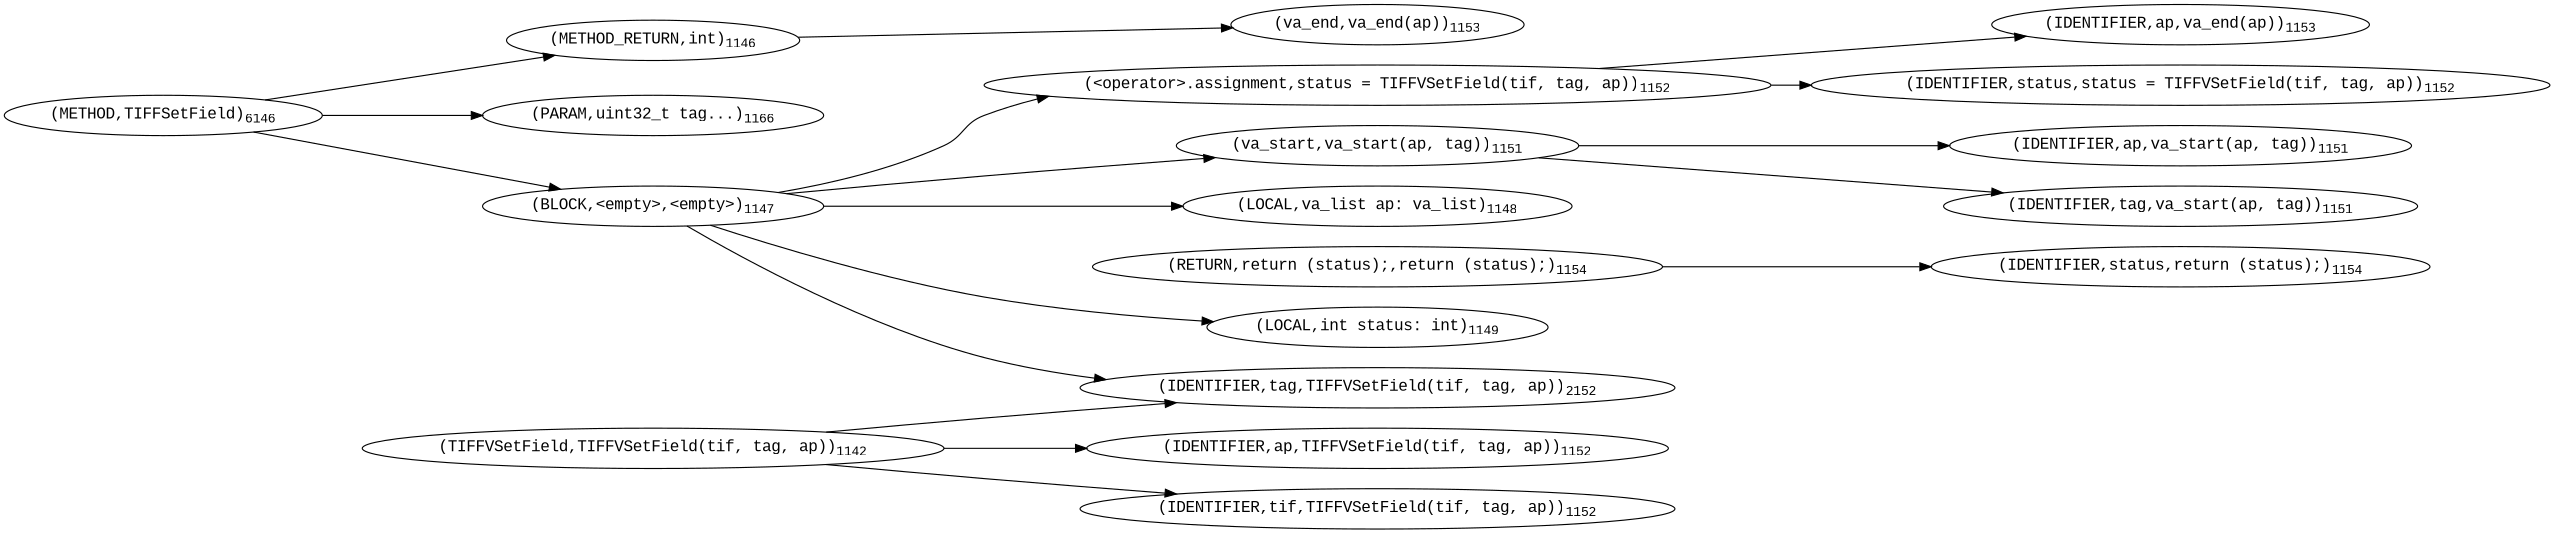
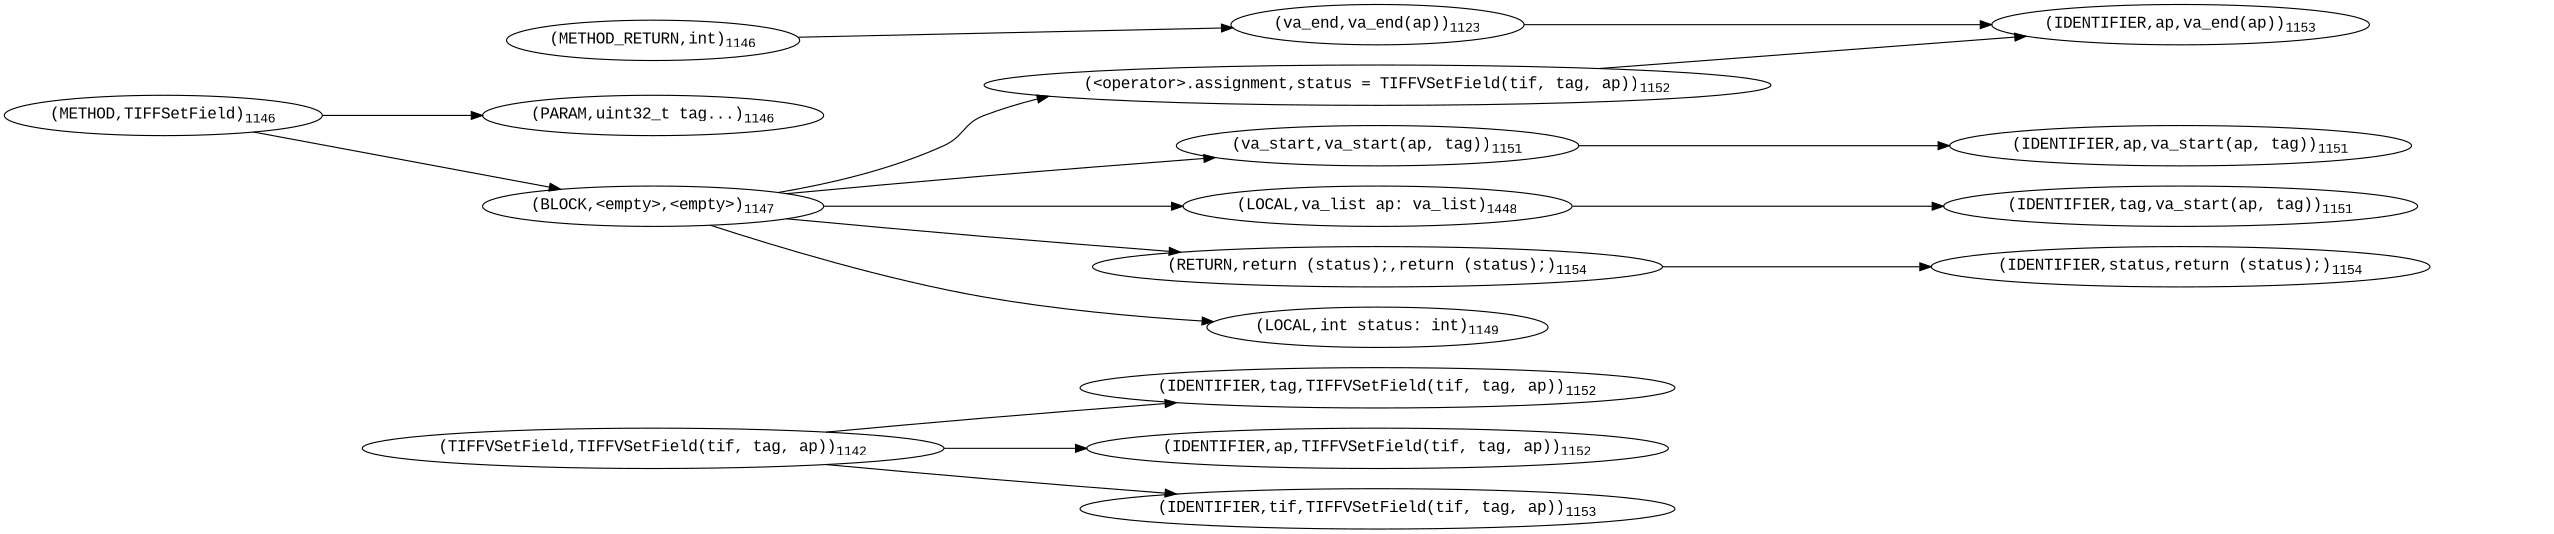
node "(va_end,va_end(ap))": text "1153" -> "1123"
edge "(va_end,va_end(ap))" -> "(IDENTIFIER,ap,va_end(ap))": added
edge "(METHOD,TIFFSetField)" -> "(METHOD_RETURN,int)": removed
node "(IDENTIFIER,status,status = TIFFVSetField(tif, tag, ap))": removed
node "(METHOD,TIFFSetField)": text "6146" -> "1146"
node "(PARAM,uint32_t tag...)": text "1166" -> "1146"
edge "(va_start,va_start(ap, tag))" -> "(IDENTIFIER,tag,va_start(ap, tag))": now "(LOCAL,va_list ap: va_list)" -> "(IDENTIFIER,tag,va_start(ap, tag))"
node "(LOCAL,va_list ap: va_list)": text "1148" -> "1448"
edge "(BLOCK,<empty>,<empty>)" -> "(IDENTIFIER,tag,TIFFVSetField(tif, tag, ap))": now "(BLOCK,<empty>,<empty>)" -> "(RETURN,return (status);,return (status);)"
node "(IDENTIFIER,tag,TIFFVSetField(tif, tag, ap))": text "2152" -> "1152"
node "(IDENTIFIER,tif,TIFFVSetField(tif, tag, ap))": text "1152" -> "1153"
